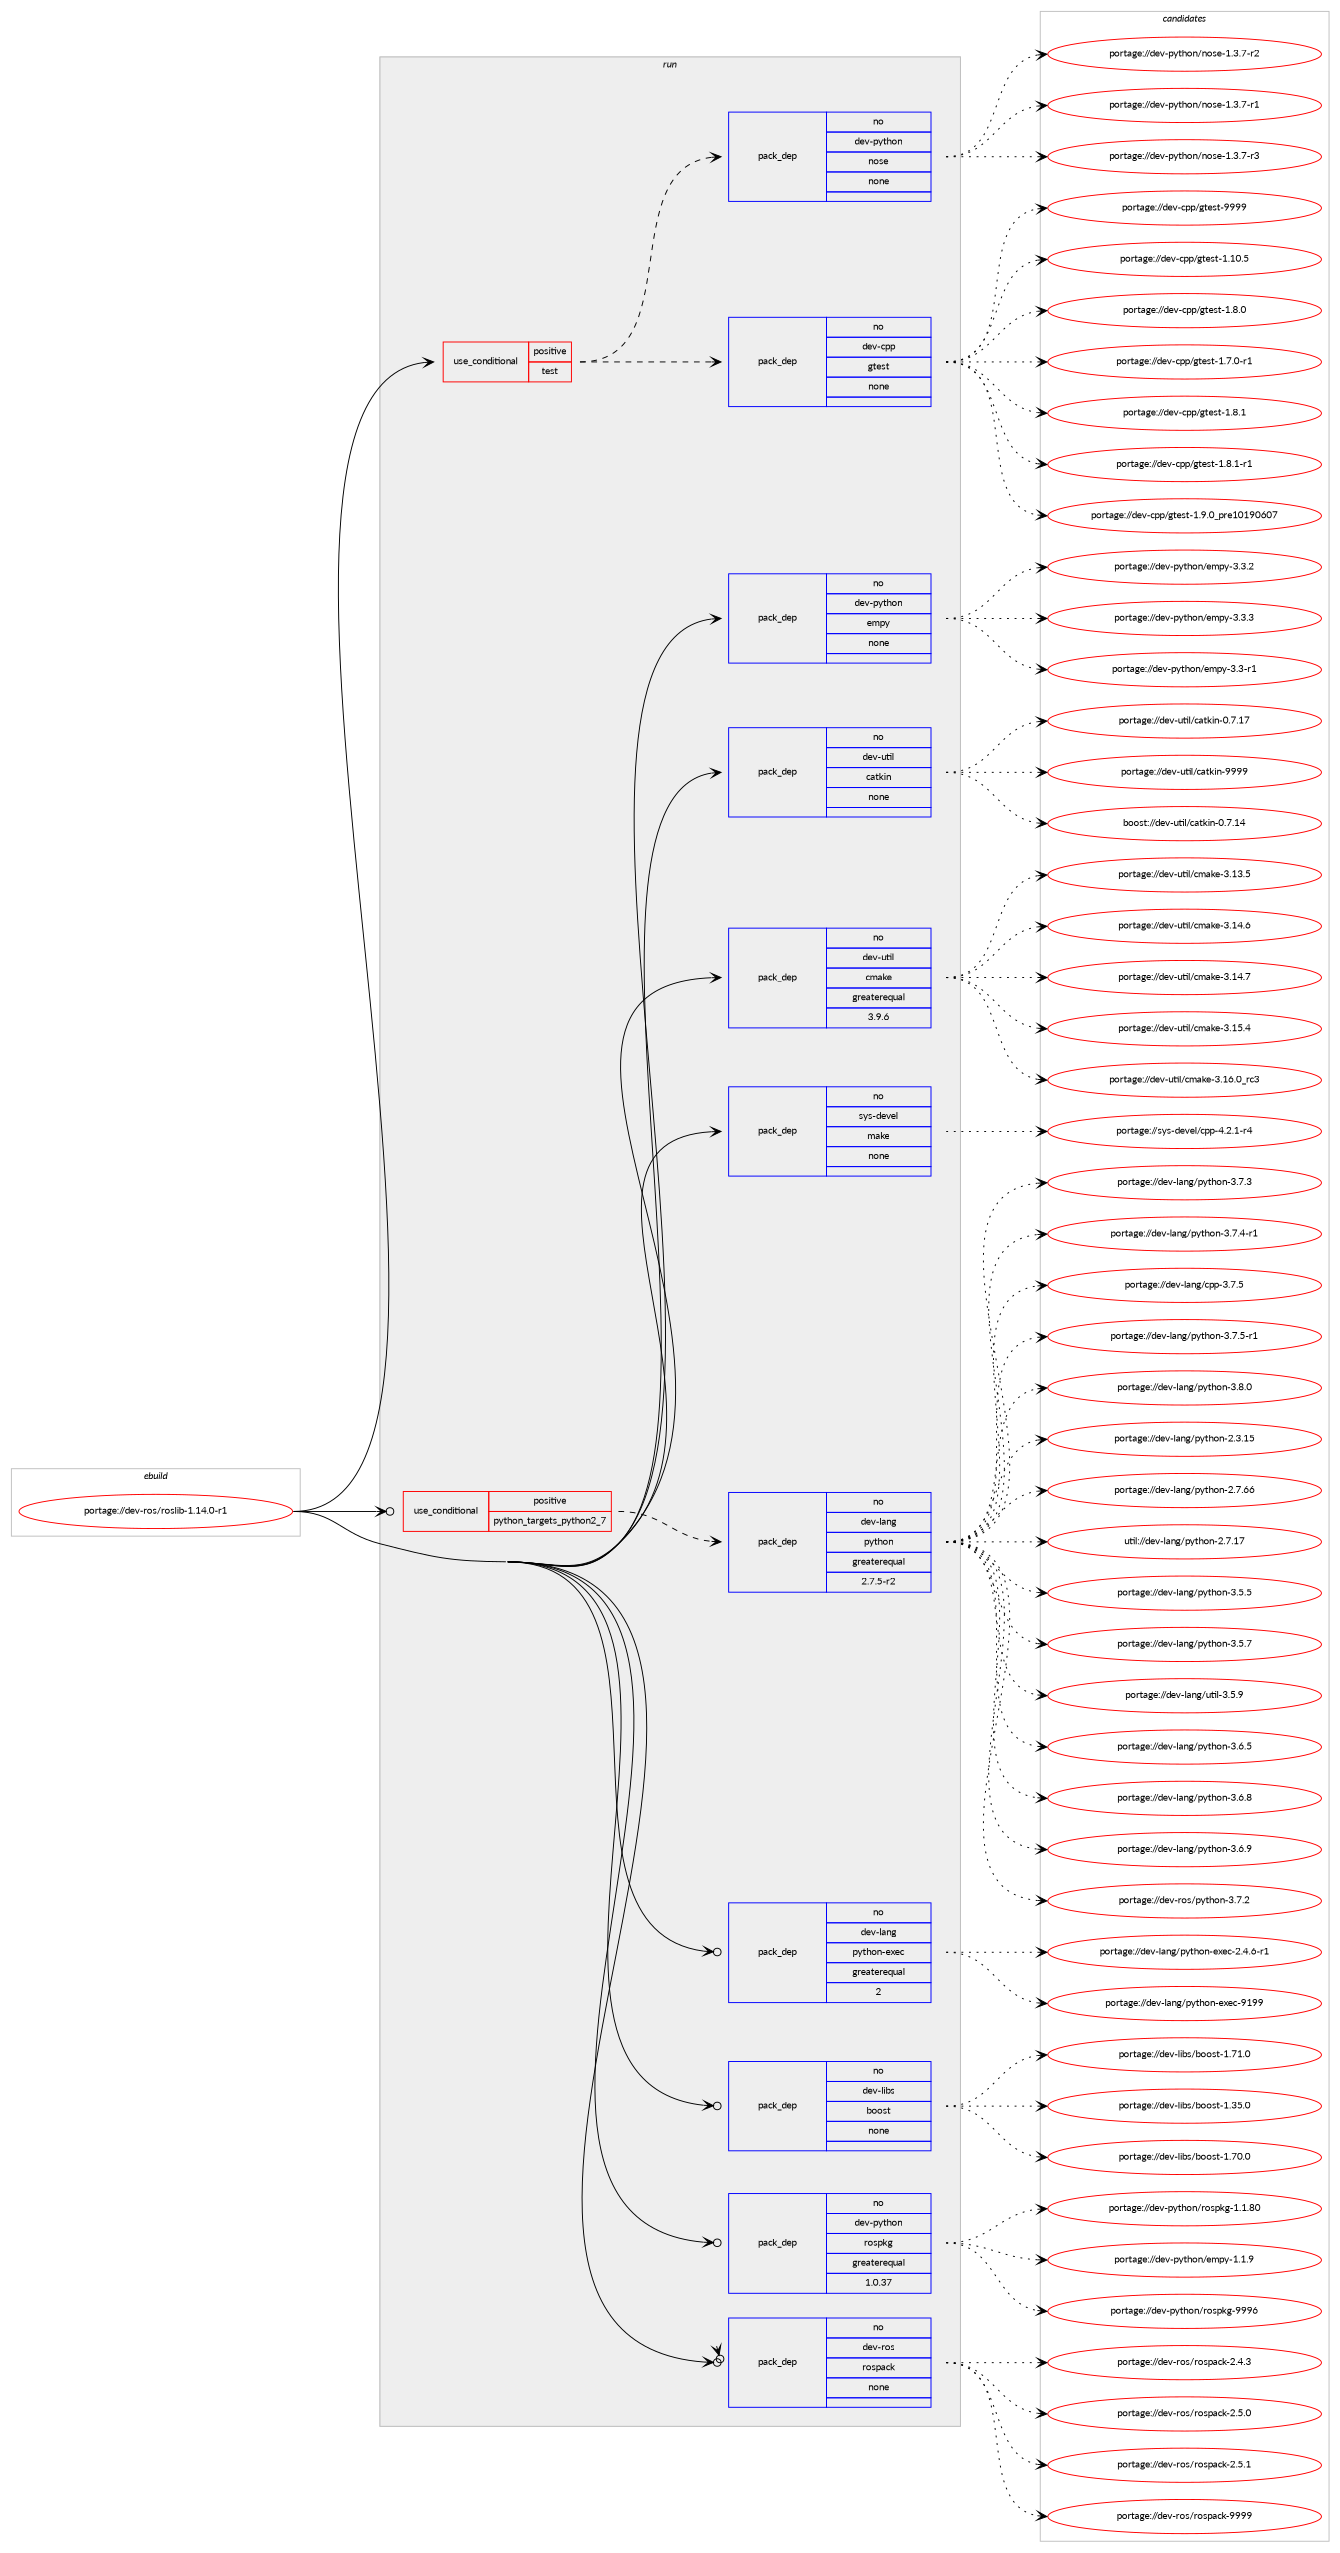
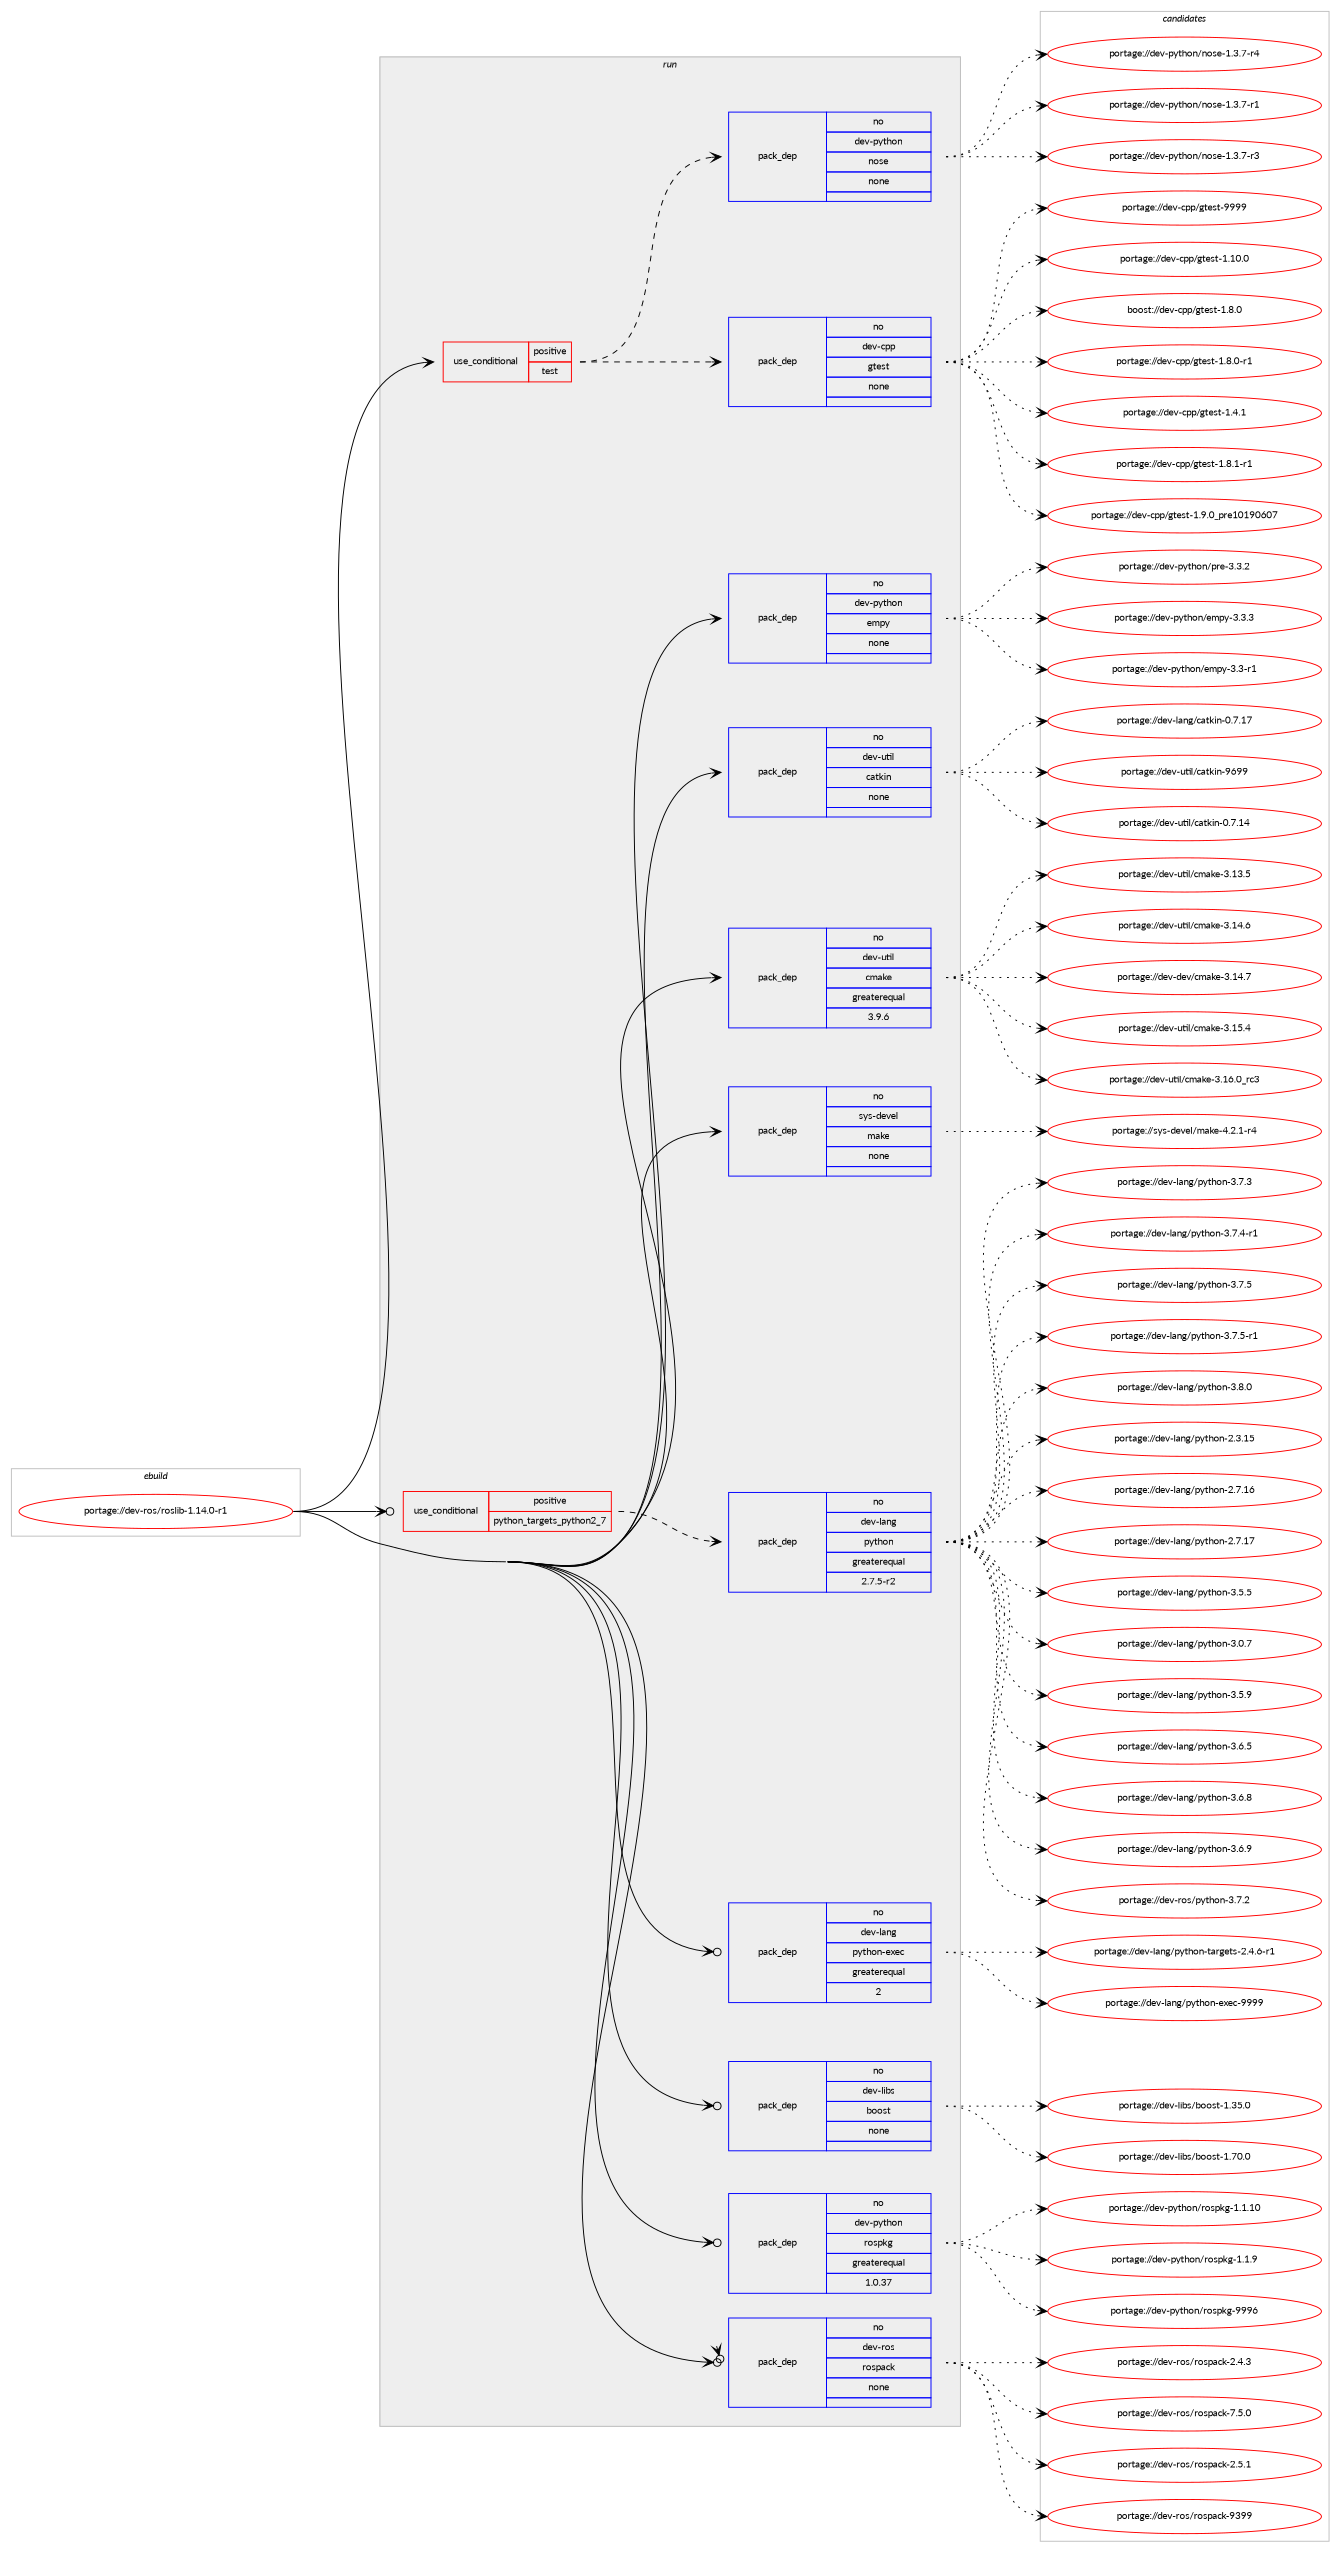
node "portage://dev-python/nose-1.3.7-r2": label "portage://dev-python/nose-1.3.7-r2" -> "portage://dev-python/nose-1.3.7-r4"
node "portage://dev-cpp/gtest-1.10.5": label "portage://dev-cpp/gtest-1.10.5" -> "portage://dev-cpp/gtest-1.10.0"
node "portage://dev-cpp/gtest-1.8.0": label "portage://dev-cpp/gtest-1.8.0" -> "boost://dev-cpp/gtest-1.8.0"
node "portage://dev-cpp/gtest-1.7.0-r1": label "portage://dev-cpp/gtest-1.7.0-r1" -> "portage://dev-cpp/gtest-1.8.0-r1"
node "portage://dev-cpp/gtest-1.8.1": label "portage://dev-cpp/gtest-1.8.1" -> "portage://dev-cpp/gtest-1.4.1"
node "portage://dev-python/empy-3.3.2": label "portage://dev-python/empy-3.3.2" -> "portage://dev-python/pre-3.3.2"
node "portage://dev-util/catkin-0.7.17": label "portage://dev-util/catkin-0.7.17" -> "portage://dev-lang/catkin-0.7.17"
node "portage://dev-util/catkin-9999": label "portage://dev-util/catkin-9999" -> "portage://dev-util/catkin-9699"
node "boost://dev-util/catkin-0.7.14": label "boost://dev-util/catkin-0.7.14" -> "portage://dev-util/catkin-0.7.14"
node "portage://dev-util/cmake-3.14.7": label "portage://dev-util/cmake-3.14.7" -> "portage://dev-dev/cmake-3.14.7"
node "portage://sys-devel/cpp-4.2.1-r4": label "portage://sys-devel/cpp-4.2.1-r4" -> "portage://sys-devel/make-4.2.1-r4"
node "portage://dev-lang/cpp-3.7.5": label "portage://dev-lang/cpp-3.7.5" -> "portage://dev-lang/python-3.7.5"
node "portage://dev-lang/python-2.7.66": label "portage://dev-lang/python-2.7.66" -> "portage://dev-lang/python-2.7.16"
node "util://dev-lang/python-2.7.17": label "util://dev-lang/python-2.7.17" -> "portage://dev-lang/python-2.7.17"
node "portage://dev-lang/python-3.5.7": label "portage://dev-lang/python-3.5.7" -> "portage://dev-lang/python-3.0.7"
node "portage://dev-lang/util-3.5.9": label "portage://dev-lang/util-3.5.9" -> "portage://dev-lang/python-3.5.9"
node "portage://dev-lang/python-exec-2.4.6-r1": label "portage://dev-lang/python-exec-2.4.6-r1" -> "portage://dev-lang/python-targets-2.4.6-r1"
node "portage://dev-lang/python-exec-9199": label "portage://dev-lang/python-exec-9199" -> "portage://dev-lang/python-exec-9999"
node "portage://dev-libs/boost-1.71.0": removed
node "portage://dev-python/rospkg-1.1.80": label "portage://dev-python/rospkg-1.1.80" -> "portage://dev-python/rospkg-1.1.10"
node "portage://dev-python/empy-1.1.9": label "portage://dev-python/empy-1.1.9" -> "portage://dev-python/rospkg-1.1.9"
node "portage://dev-ros/rospack-2.5.0": label "portage://dev-ros/rospack-2.5.0" -> "portage://dev-ros/rospack-7.5.0"
node "portage://dev-ros/rospack-9999": label "portage://dev-ros/rospack-9999" -> "portage://dev-ros/rospack-9399"
